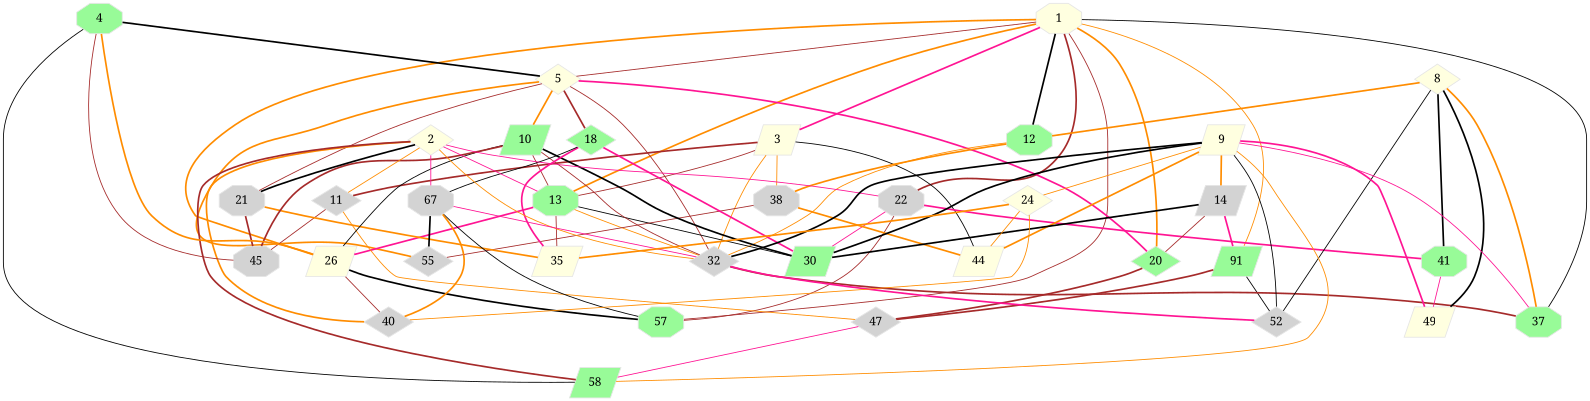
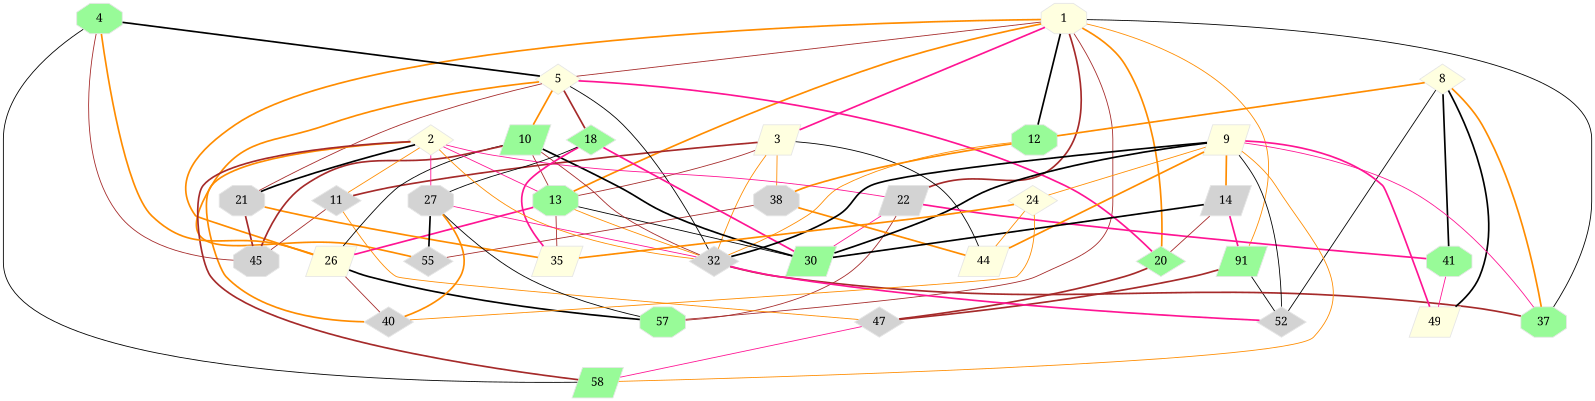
edge "5" -- "32": color brown -> black
node "67": label "67" -> "27"
node "22": shape octagon -> parallelogram
